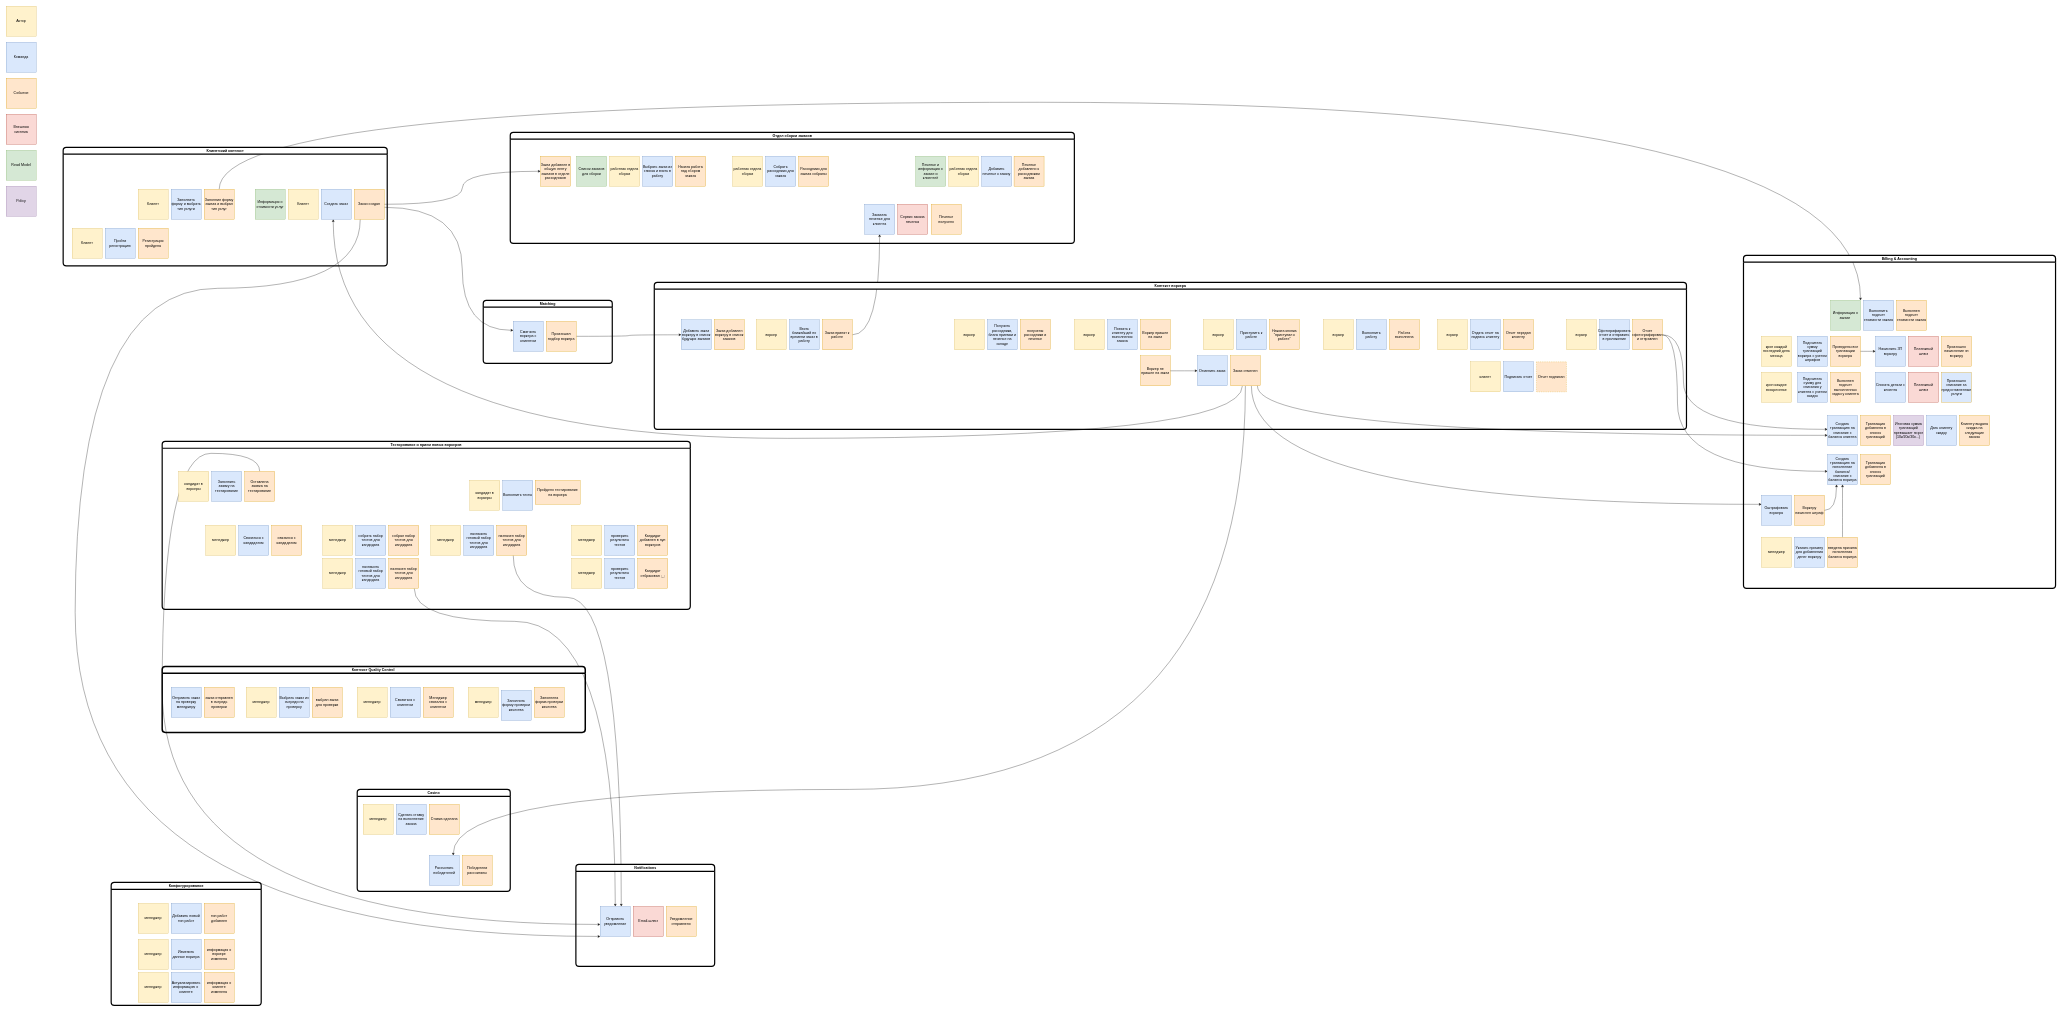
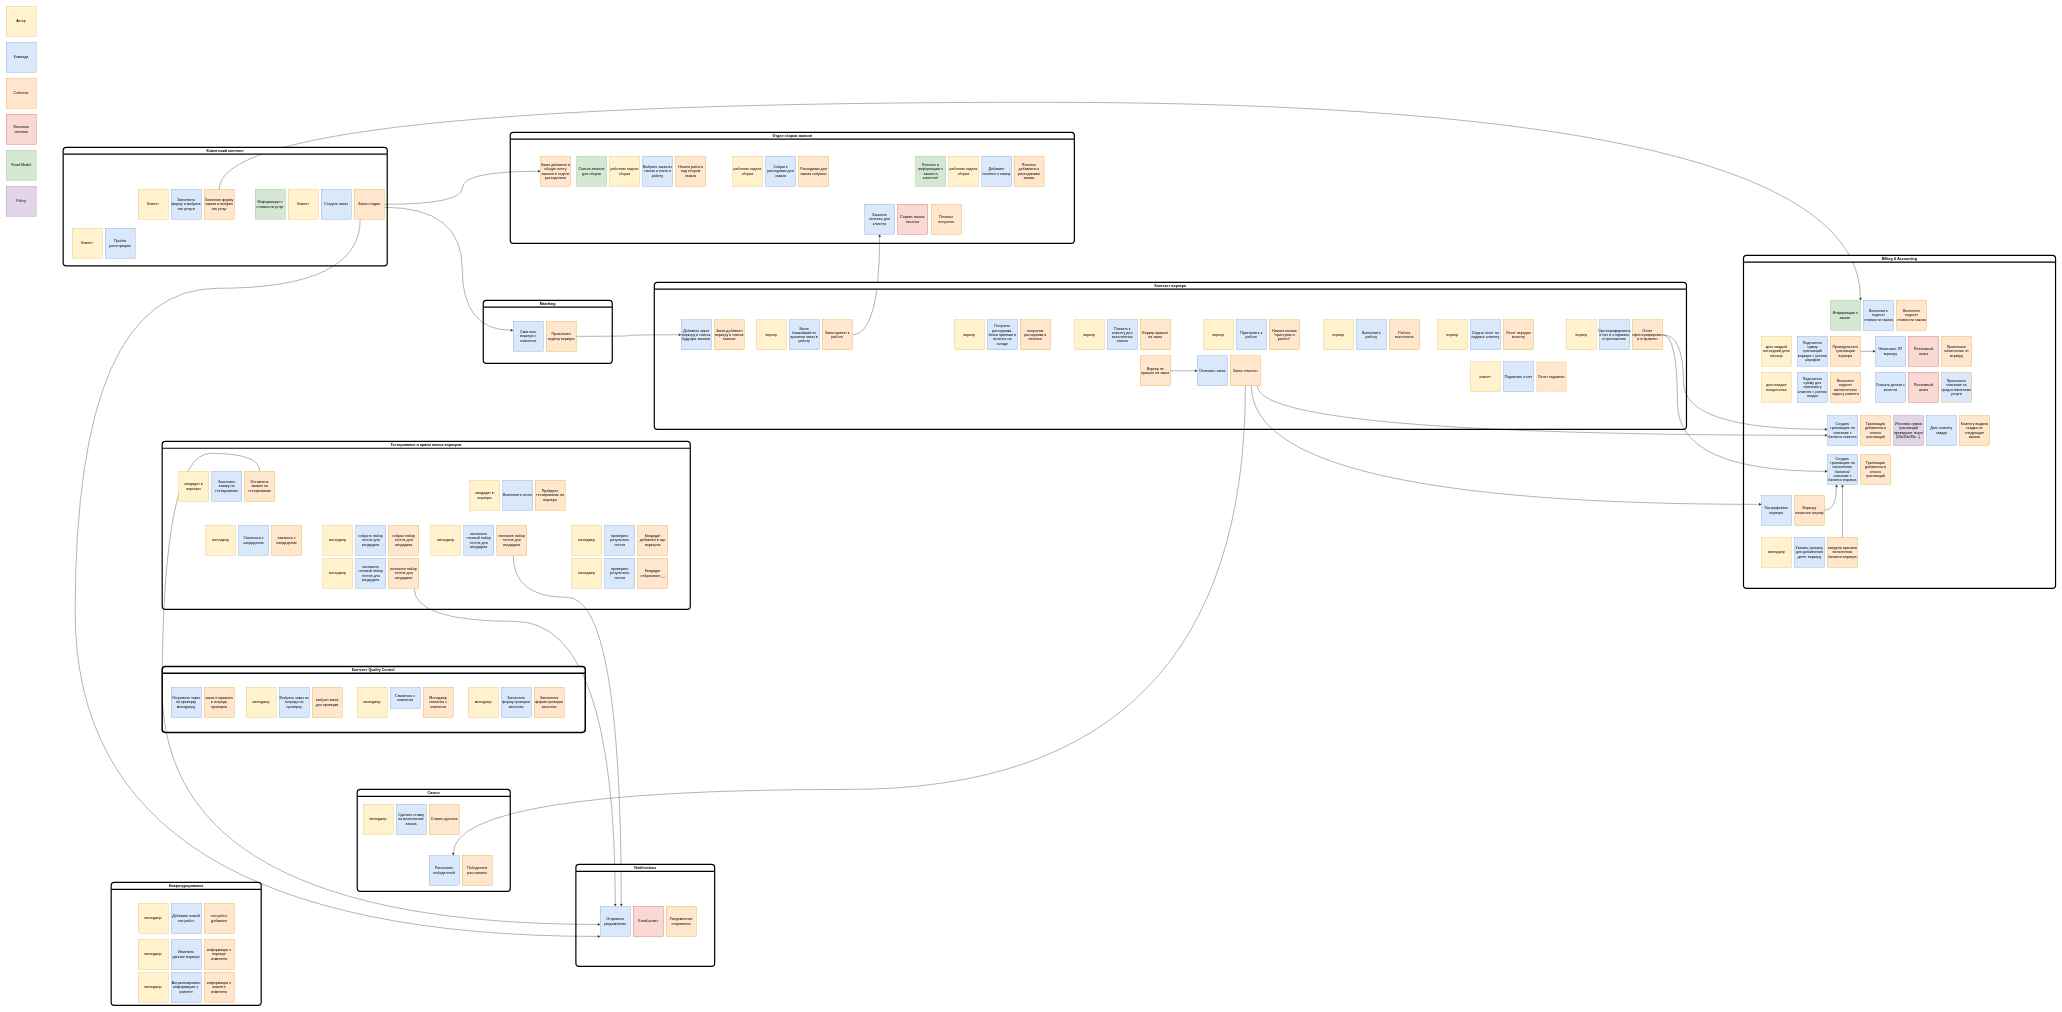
edge "Заказ отменен" -> "Создать заказ": removed
node "Регистрация пройдена": removed
node "Пройдено тестирование на воркера": size 45x24 -> 30x30
node "Связаться с клиентом": size 30x30 -> 30x21
node "Заполнить форму проверки качества": moved (516, 705) -> (516, 702)
